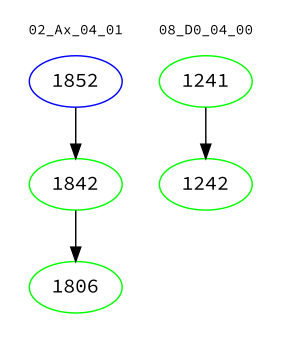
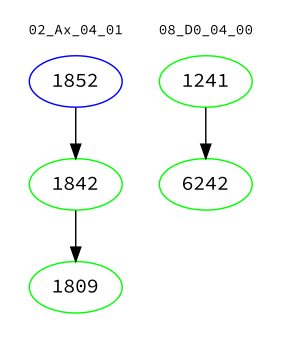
node "1242": label "1242" -> "6242"
node "1806": label "1806" -> "1809"
